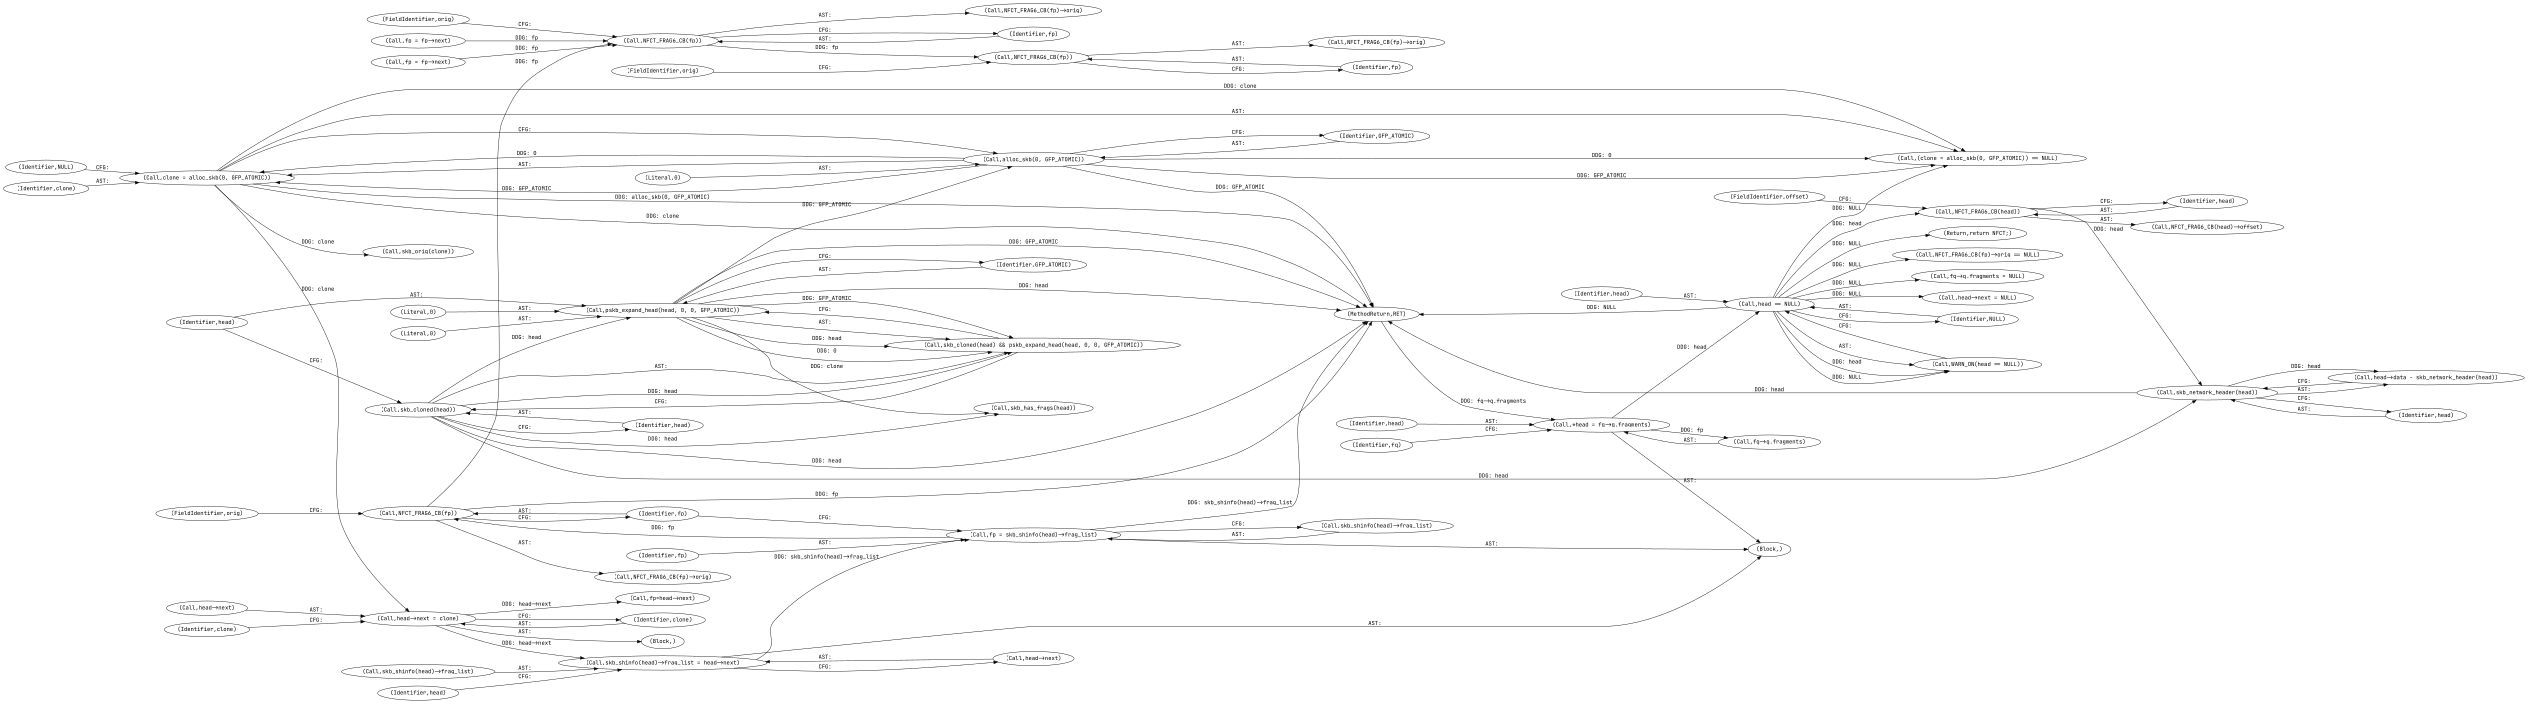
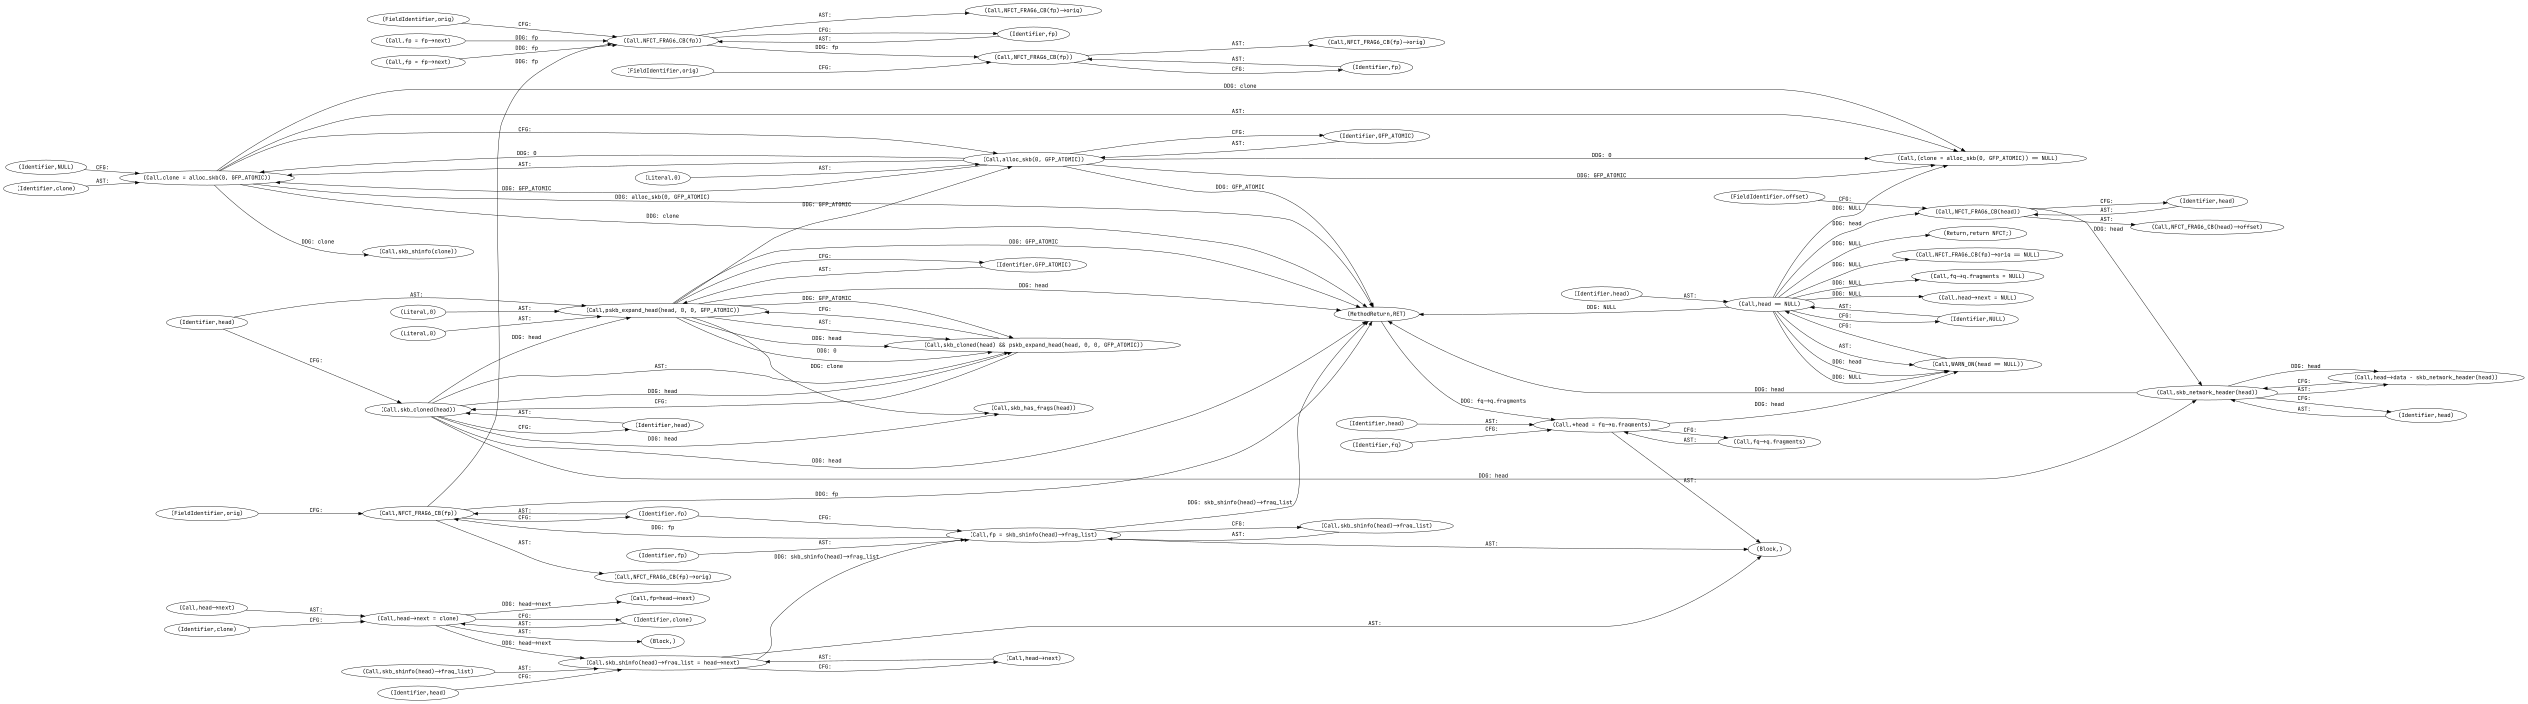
node "(Call,skb_orig(clone))": label "(Call,skb_orig(clone))" -> "(Call,skb_shinfo(clone))"
edge "(Call,*head = fq->q.fragments)" -> "(Call,head == NULL)": now "(Call,*head = fq->q.fragments)" -> "(Call,WARN_ON(head == NULL))"
edge "(Call,clone = alloc_skb(0, GFP_ATOMIC))" -> "(Call,head->next = clone)": removed, label "DDG: clone"
edge "(Call,*head = fq->q.fragments)" -> "(Call,fq->q.fragments)": label "DDG: fp" -> "CFG: "
